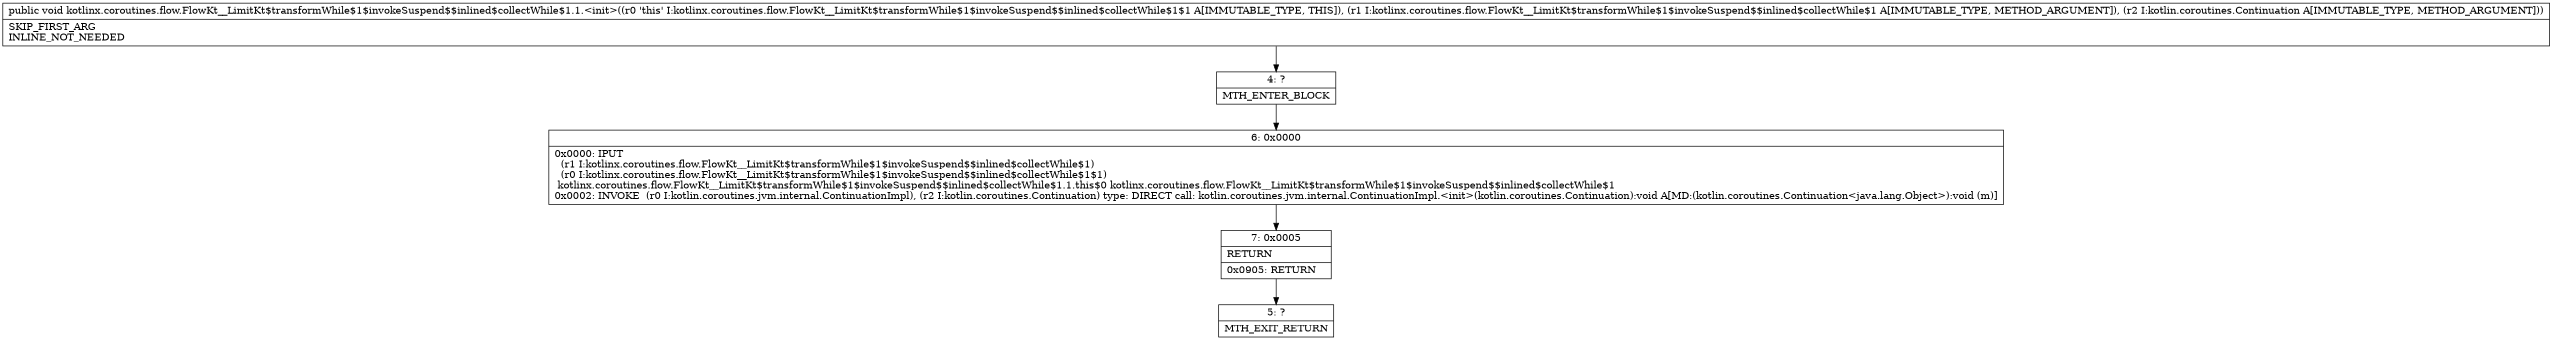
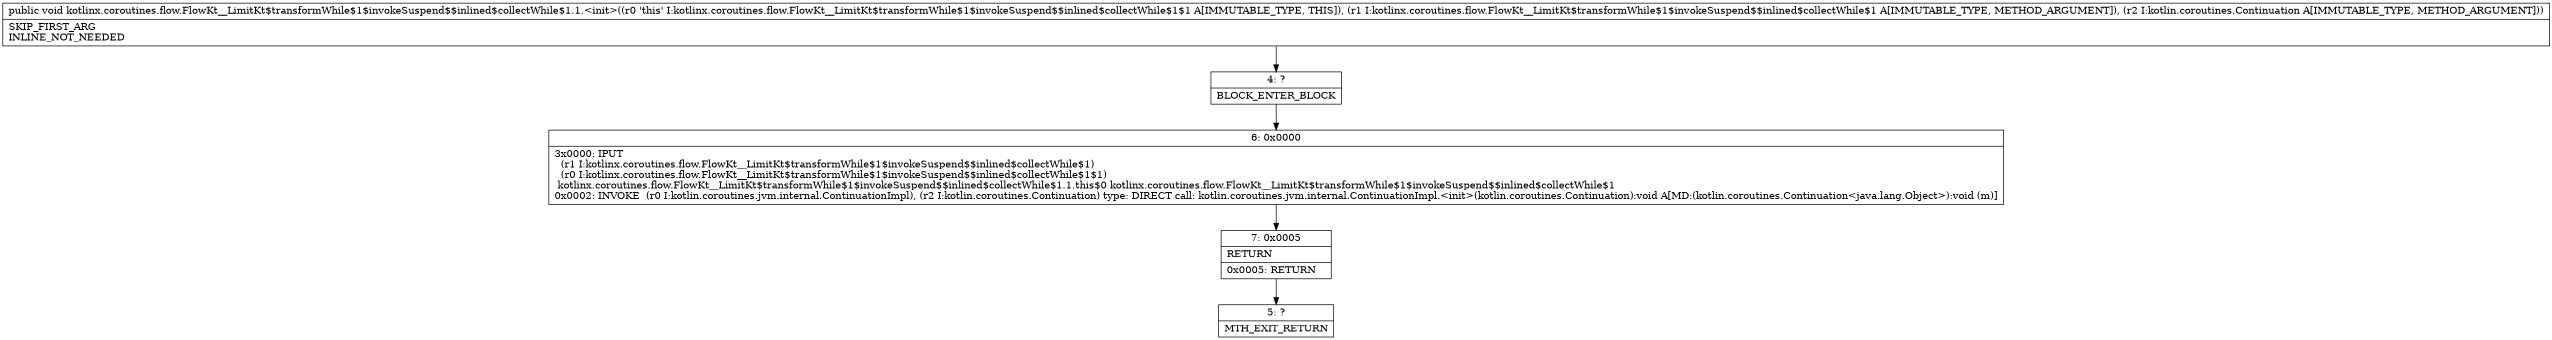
node "4: ?": text "MTH_ENTER_BLOCK" -> "BLOCK_ENTER_BLOCK"
node "6: 0x0000": text "0x0000: IPUT" -> "3x0000: IPUT"
node "7: 0x0005": text "0x0905: RETURN" -> "0x0005: RETURN"
